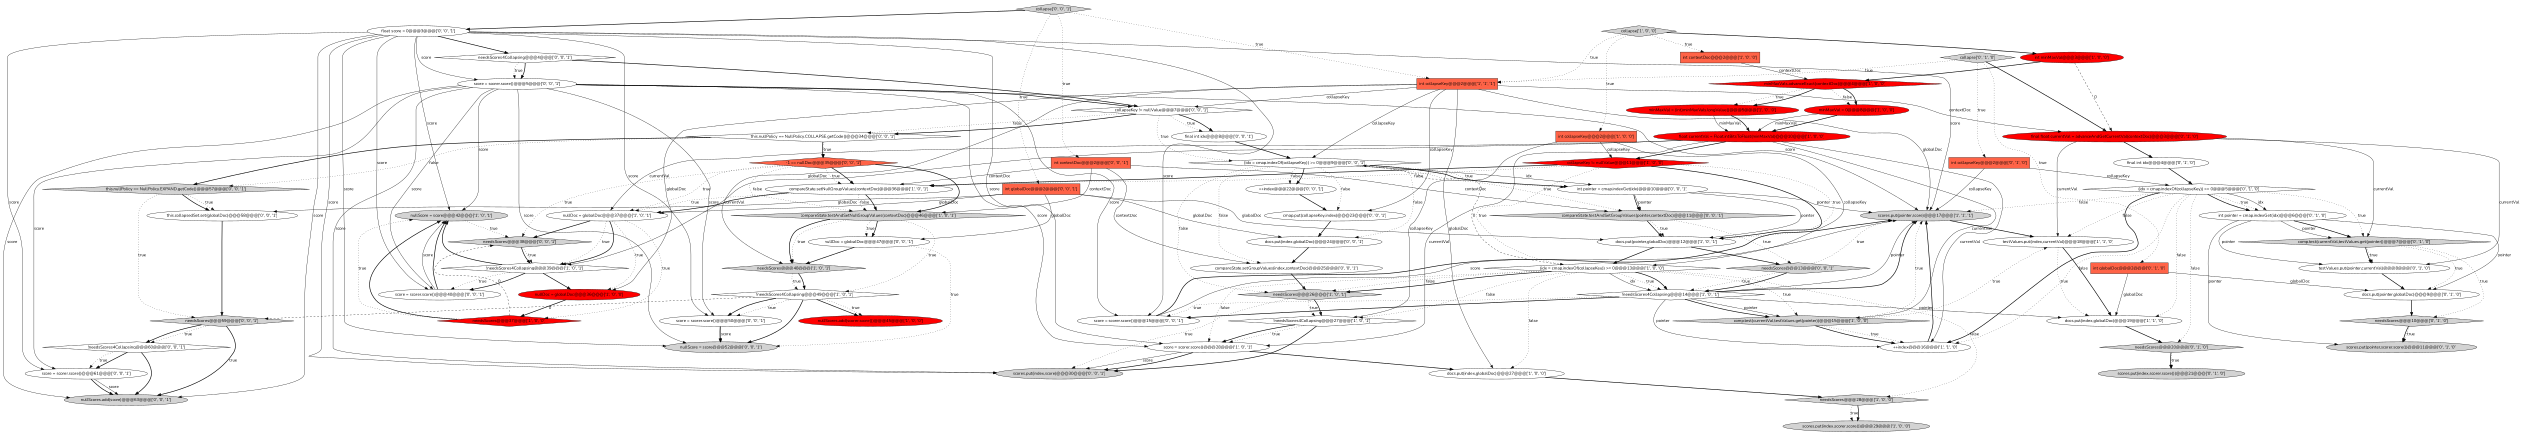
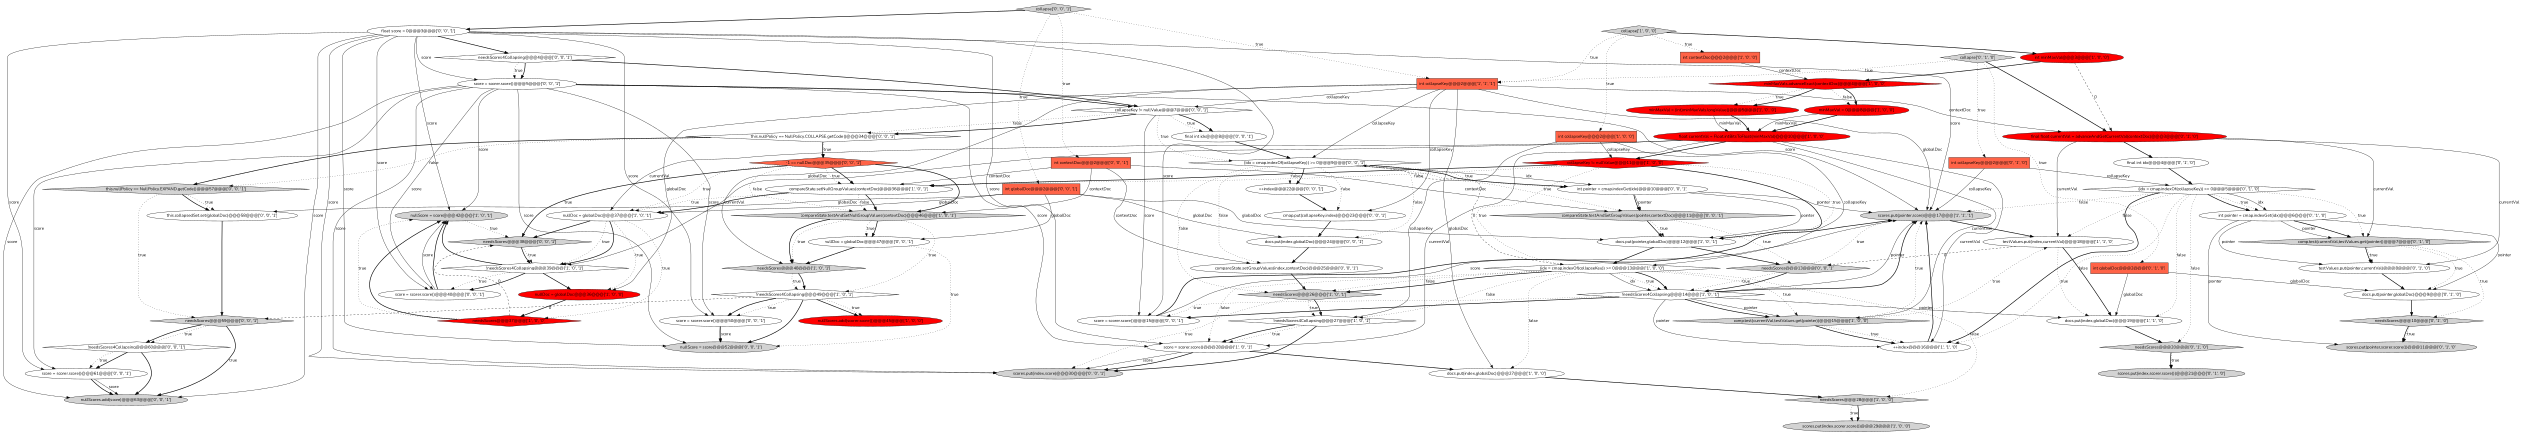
edge "score = scorer.score()@@@5@@@['0', '0', '1']" -> "score = scorer.score()@@@15@@@['0', '0', '1']": now "collapseKey != nullValue@@@7@@@['0', '0', '1']" -> "score = scorer.score()@@@15@@@['0', '0', '1']"
edge "-1 == nullDoc@@@35@@@['0', '0', '1']" -> "needsScores@@@38@@@['0', '0', '1']": style dotted -> bold
edge "testValues.put(index,currentVal)@@@18@@@['1', '1', '0']" -> "needsScores@@@13@@@['0', '0', '1']": added, label "0"
